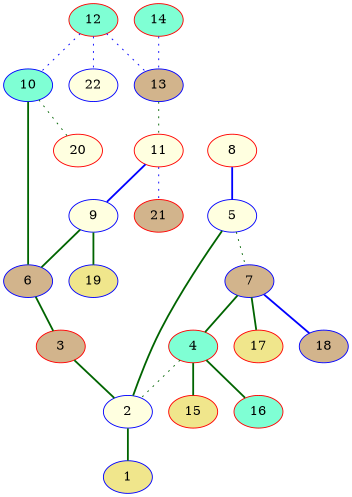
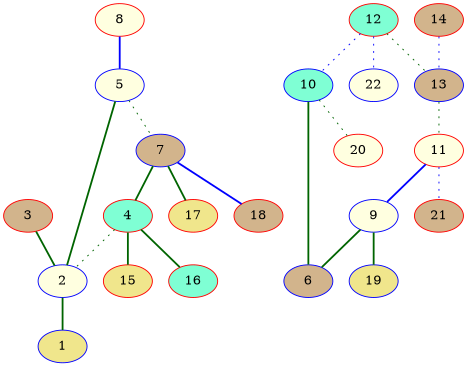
node "14": fillcolor aquamarine -> tan
edge "12" -- "13": color blue -> darkgreen
edge "6" -- "3": removed
node "18": color blue -> red
